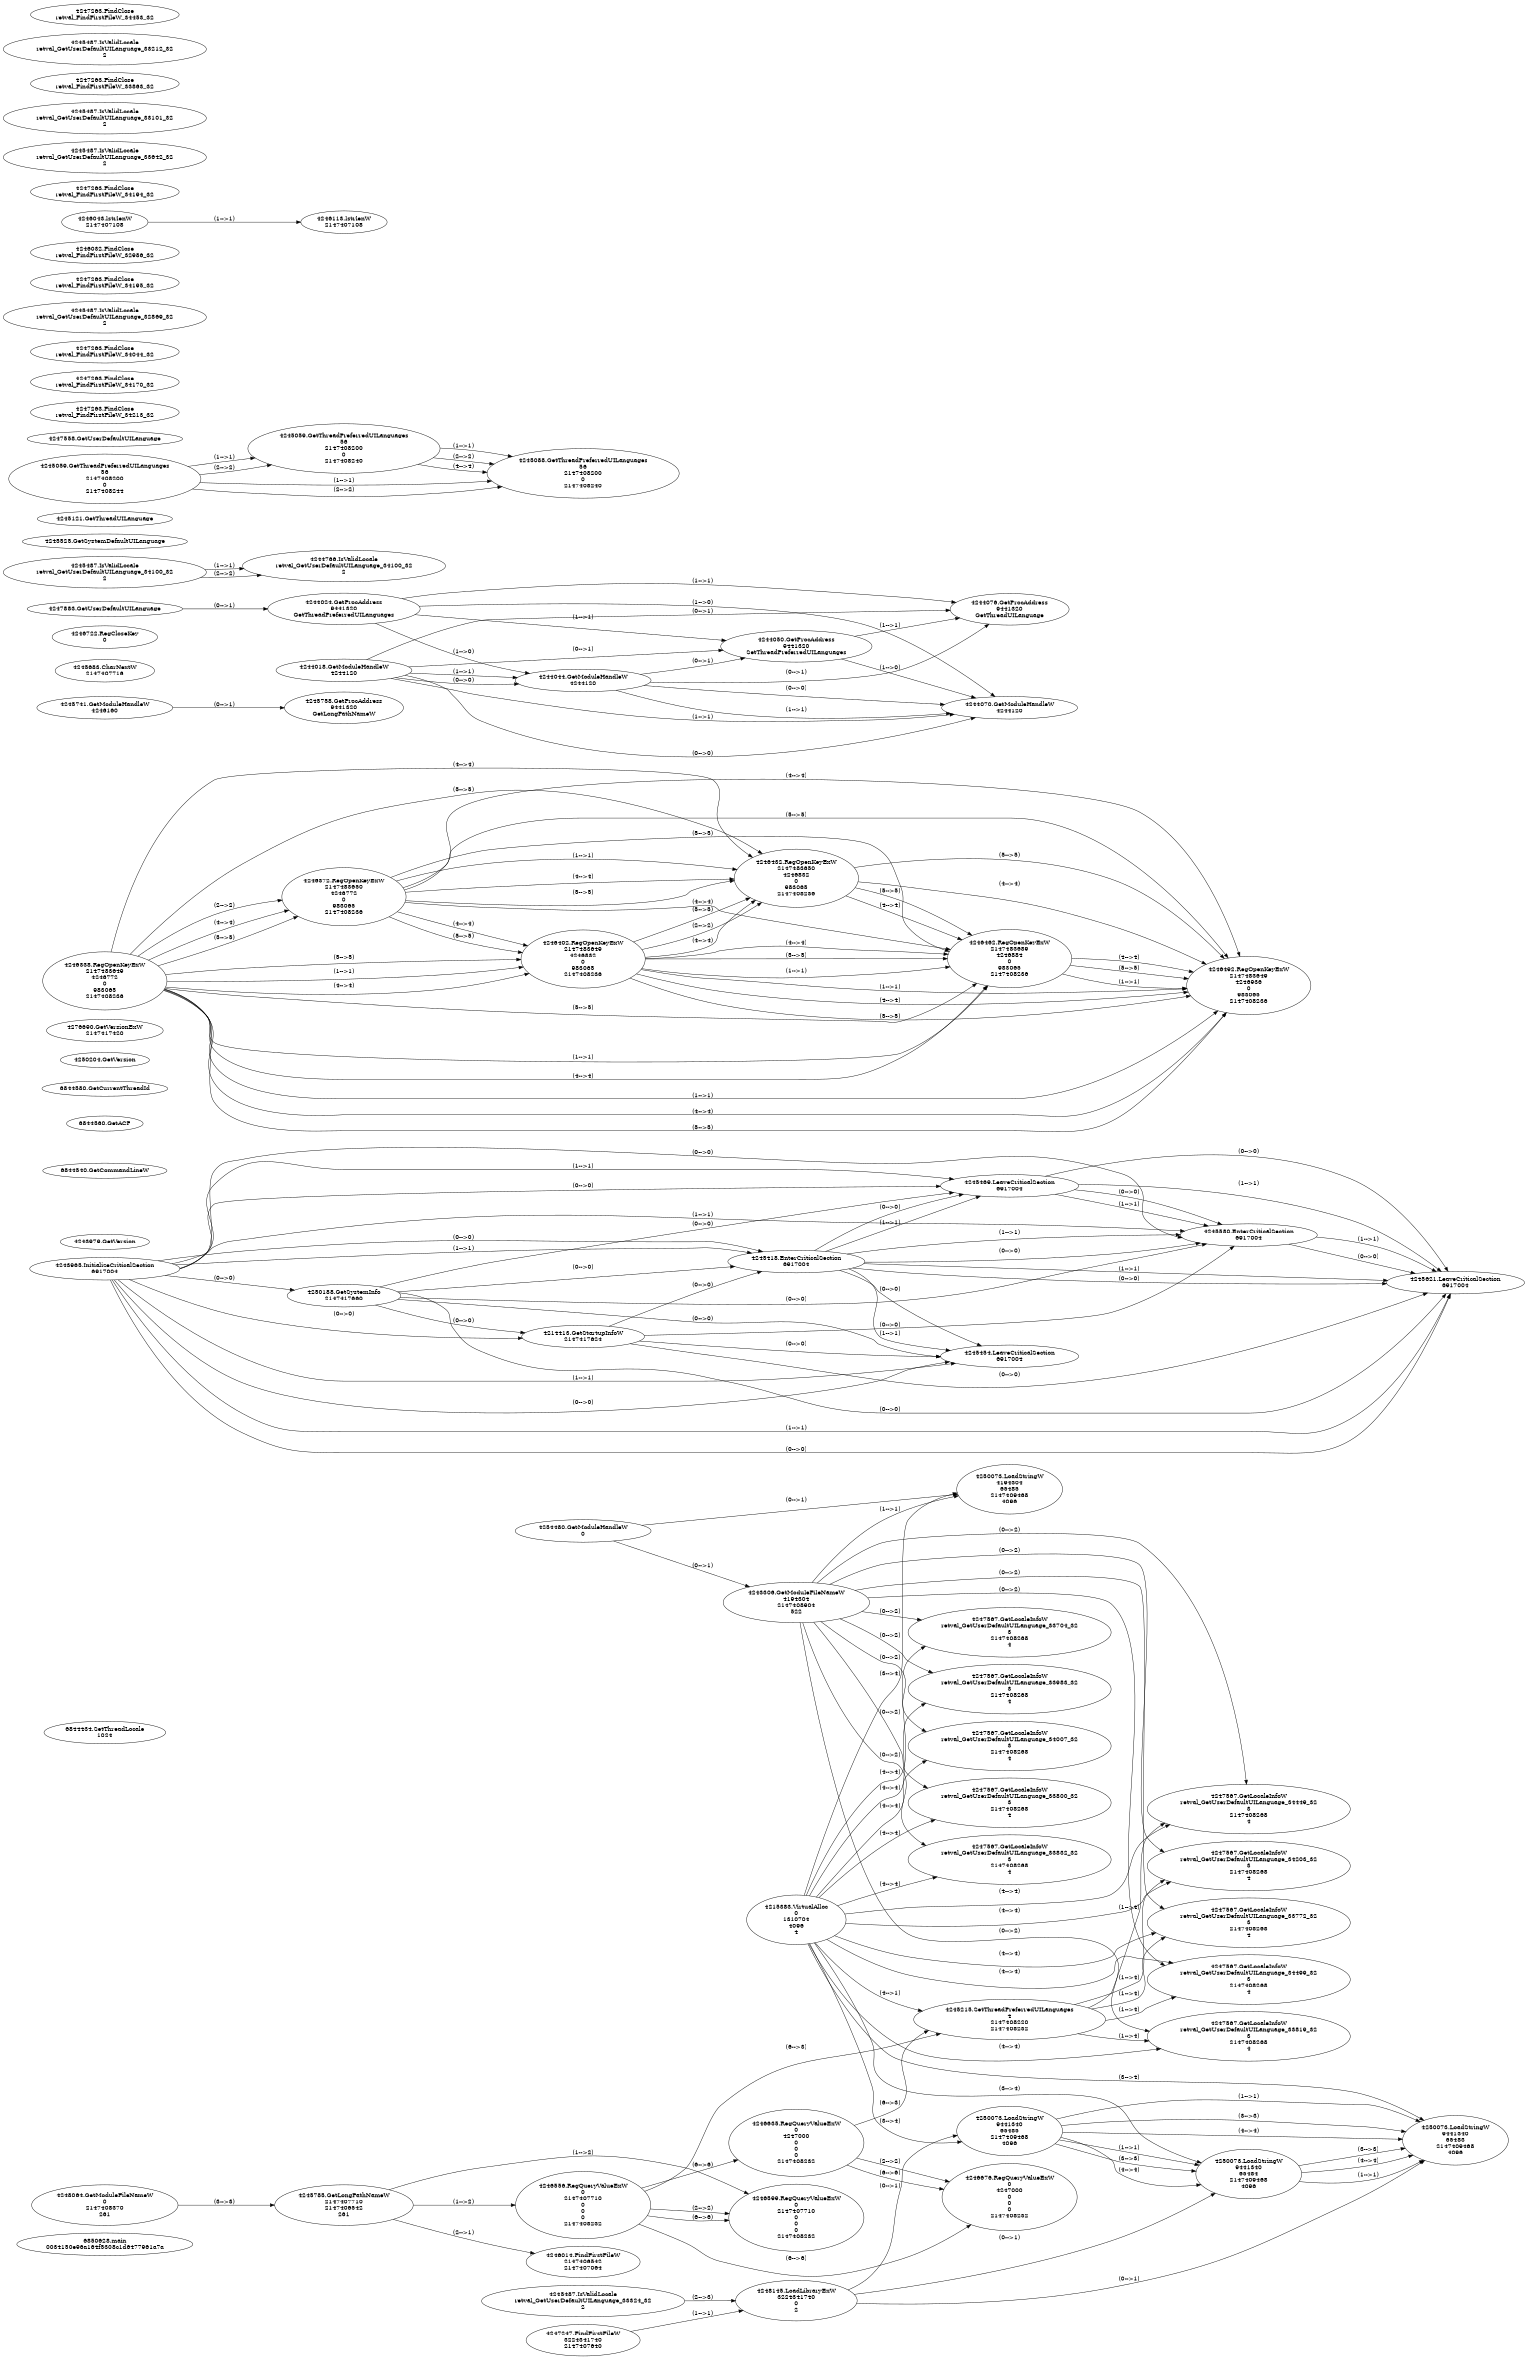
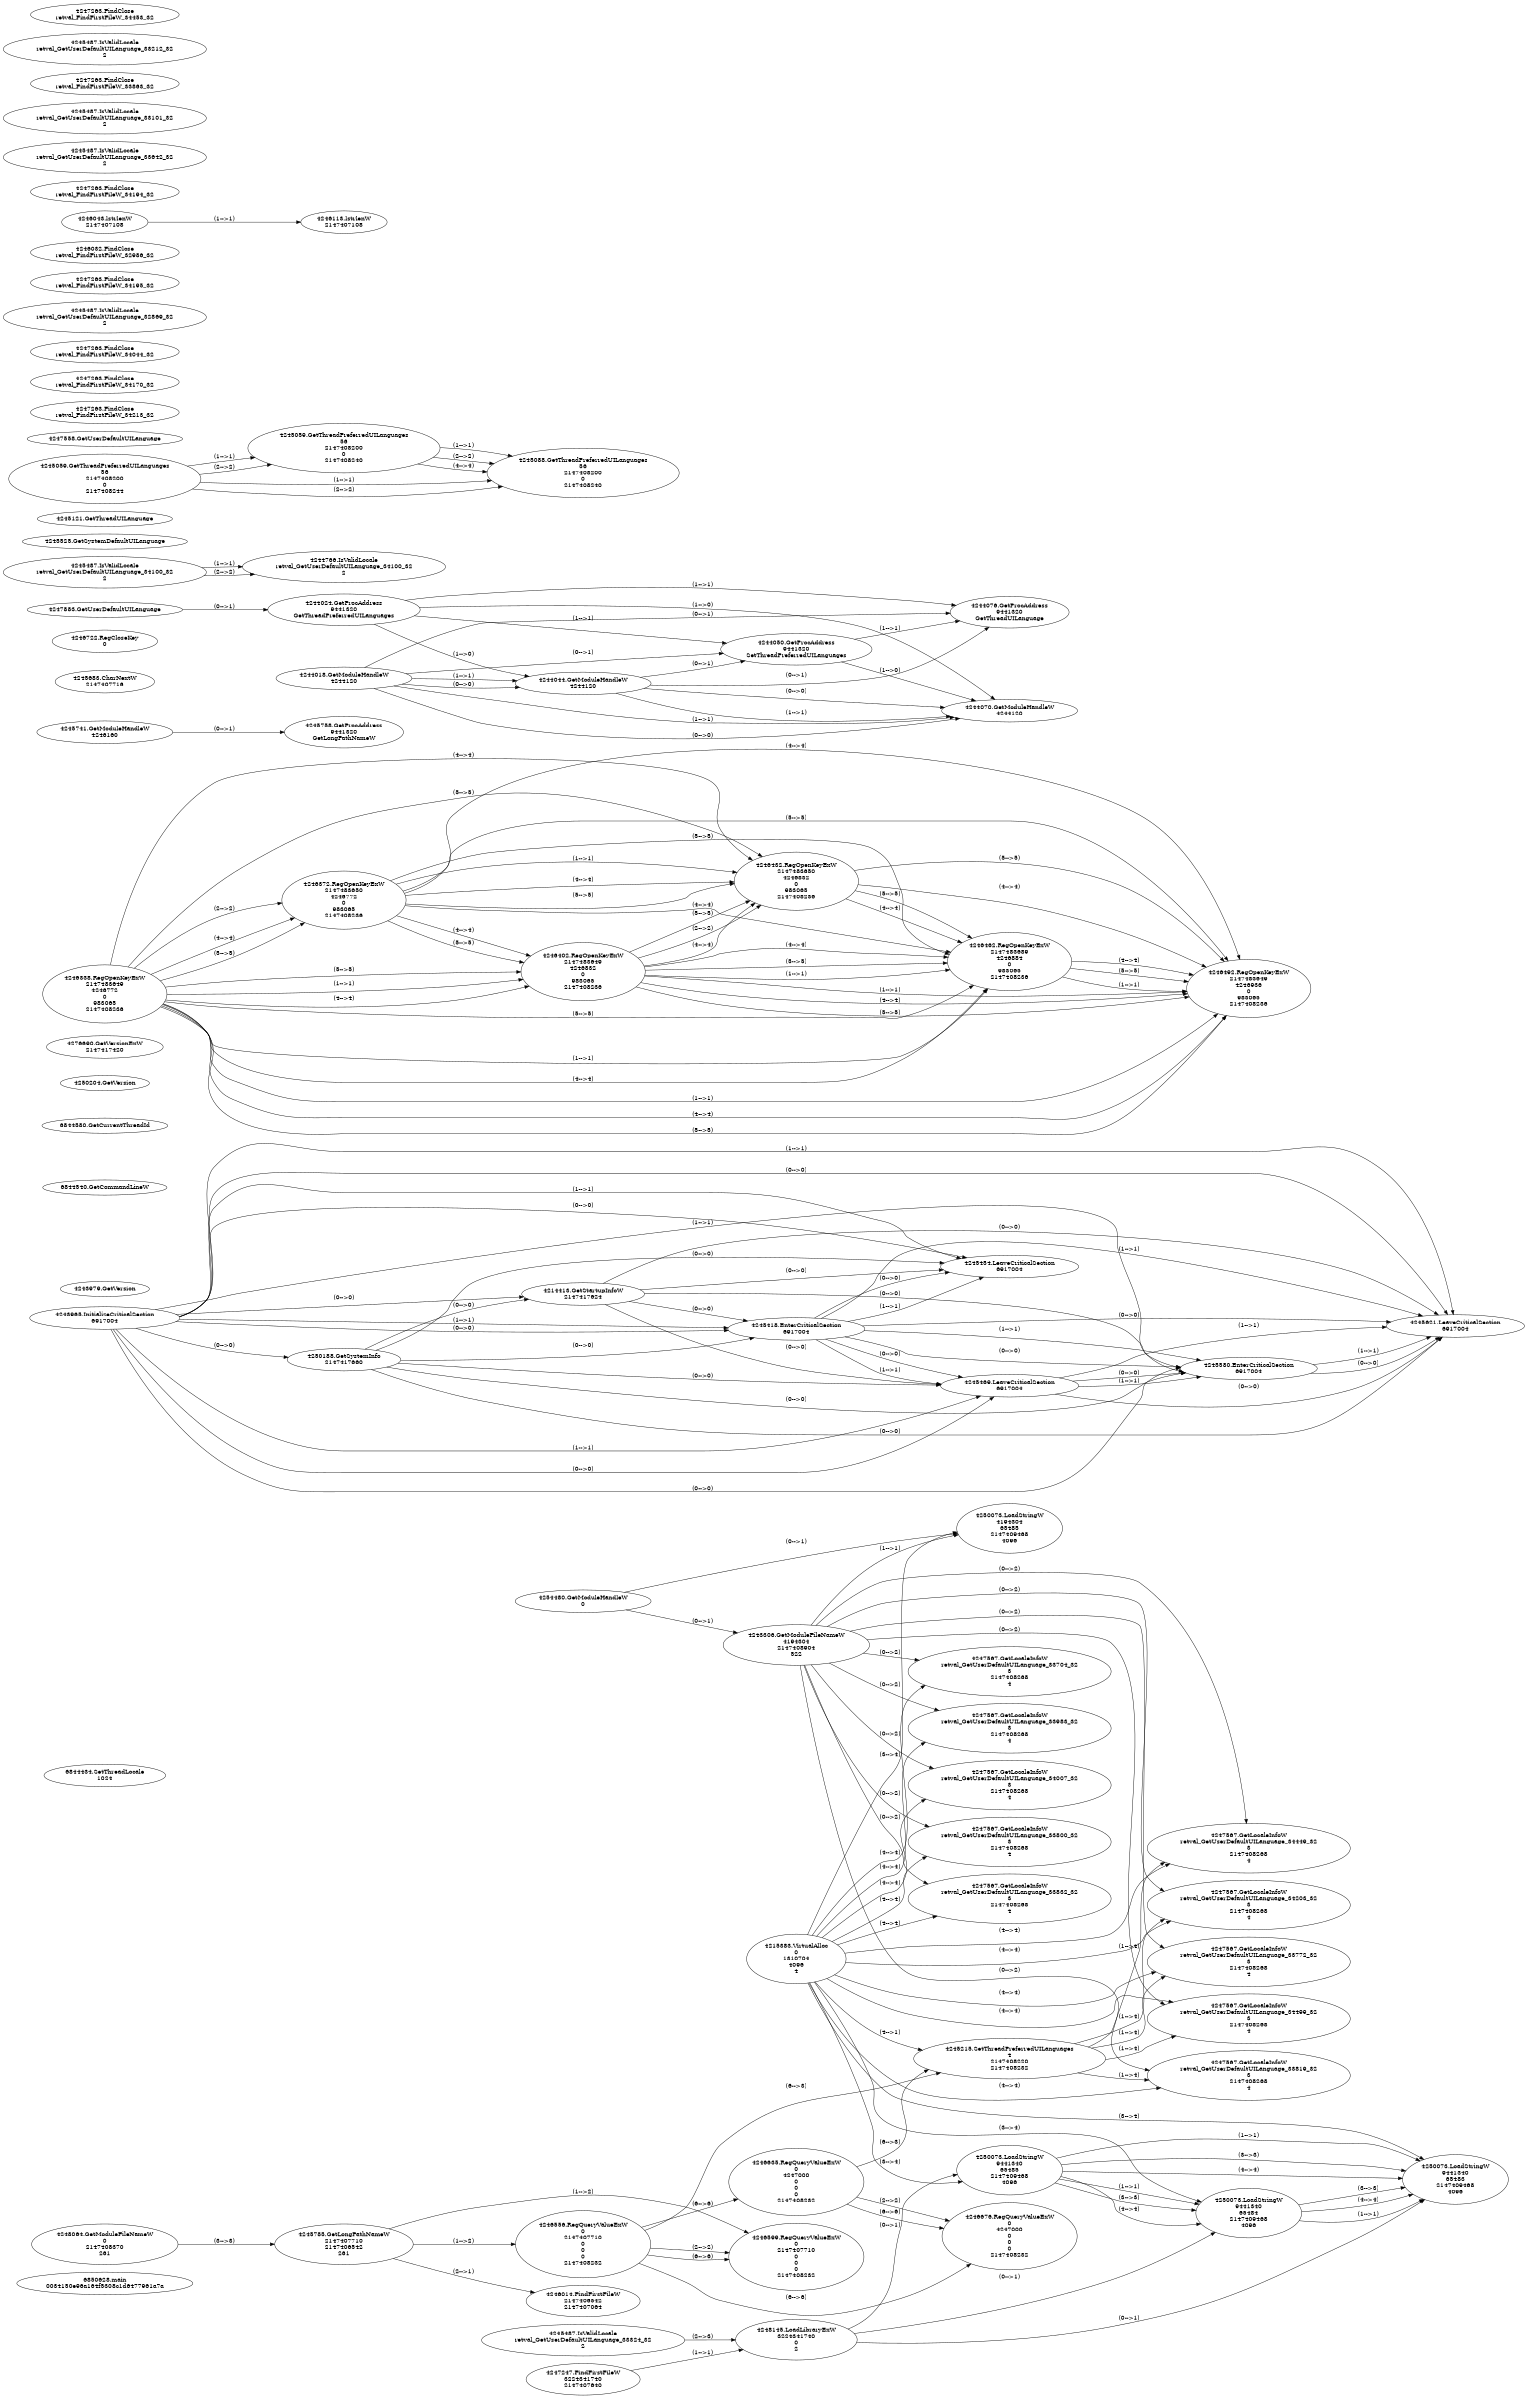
node "6844560.GetACP": removed
edge "4214413.GetStartupInfoW 2147417624" -> "4245469.LeaveCriticalSection 6917004": added, label "(0-->0)"
